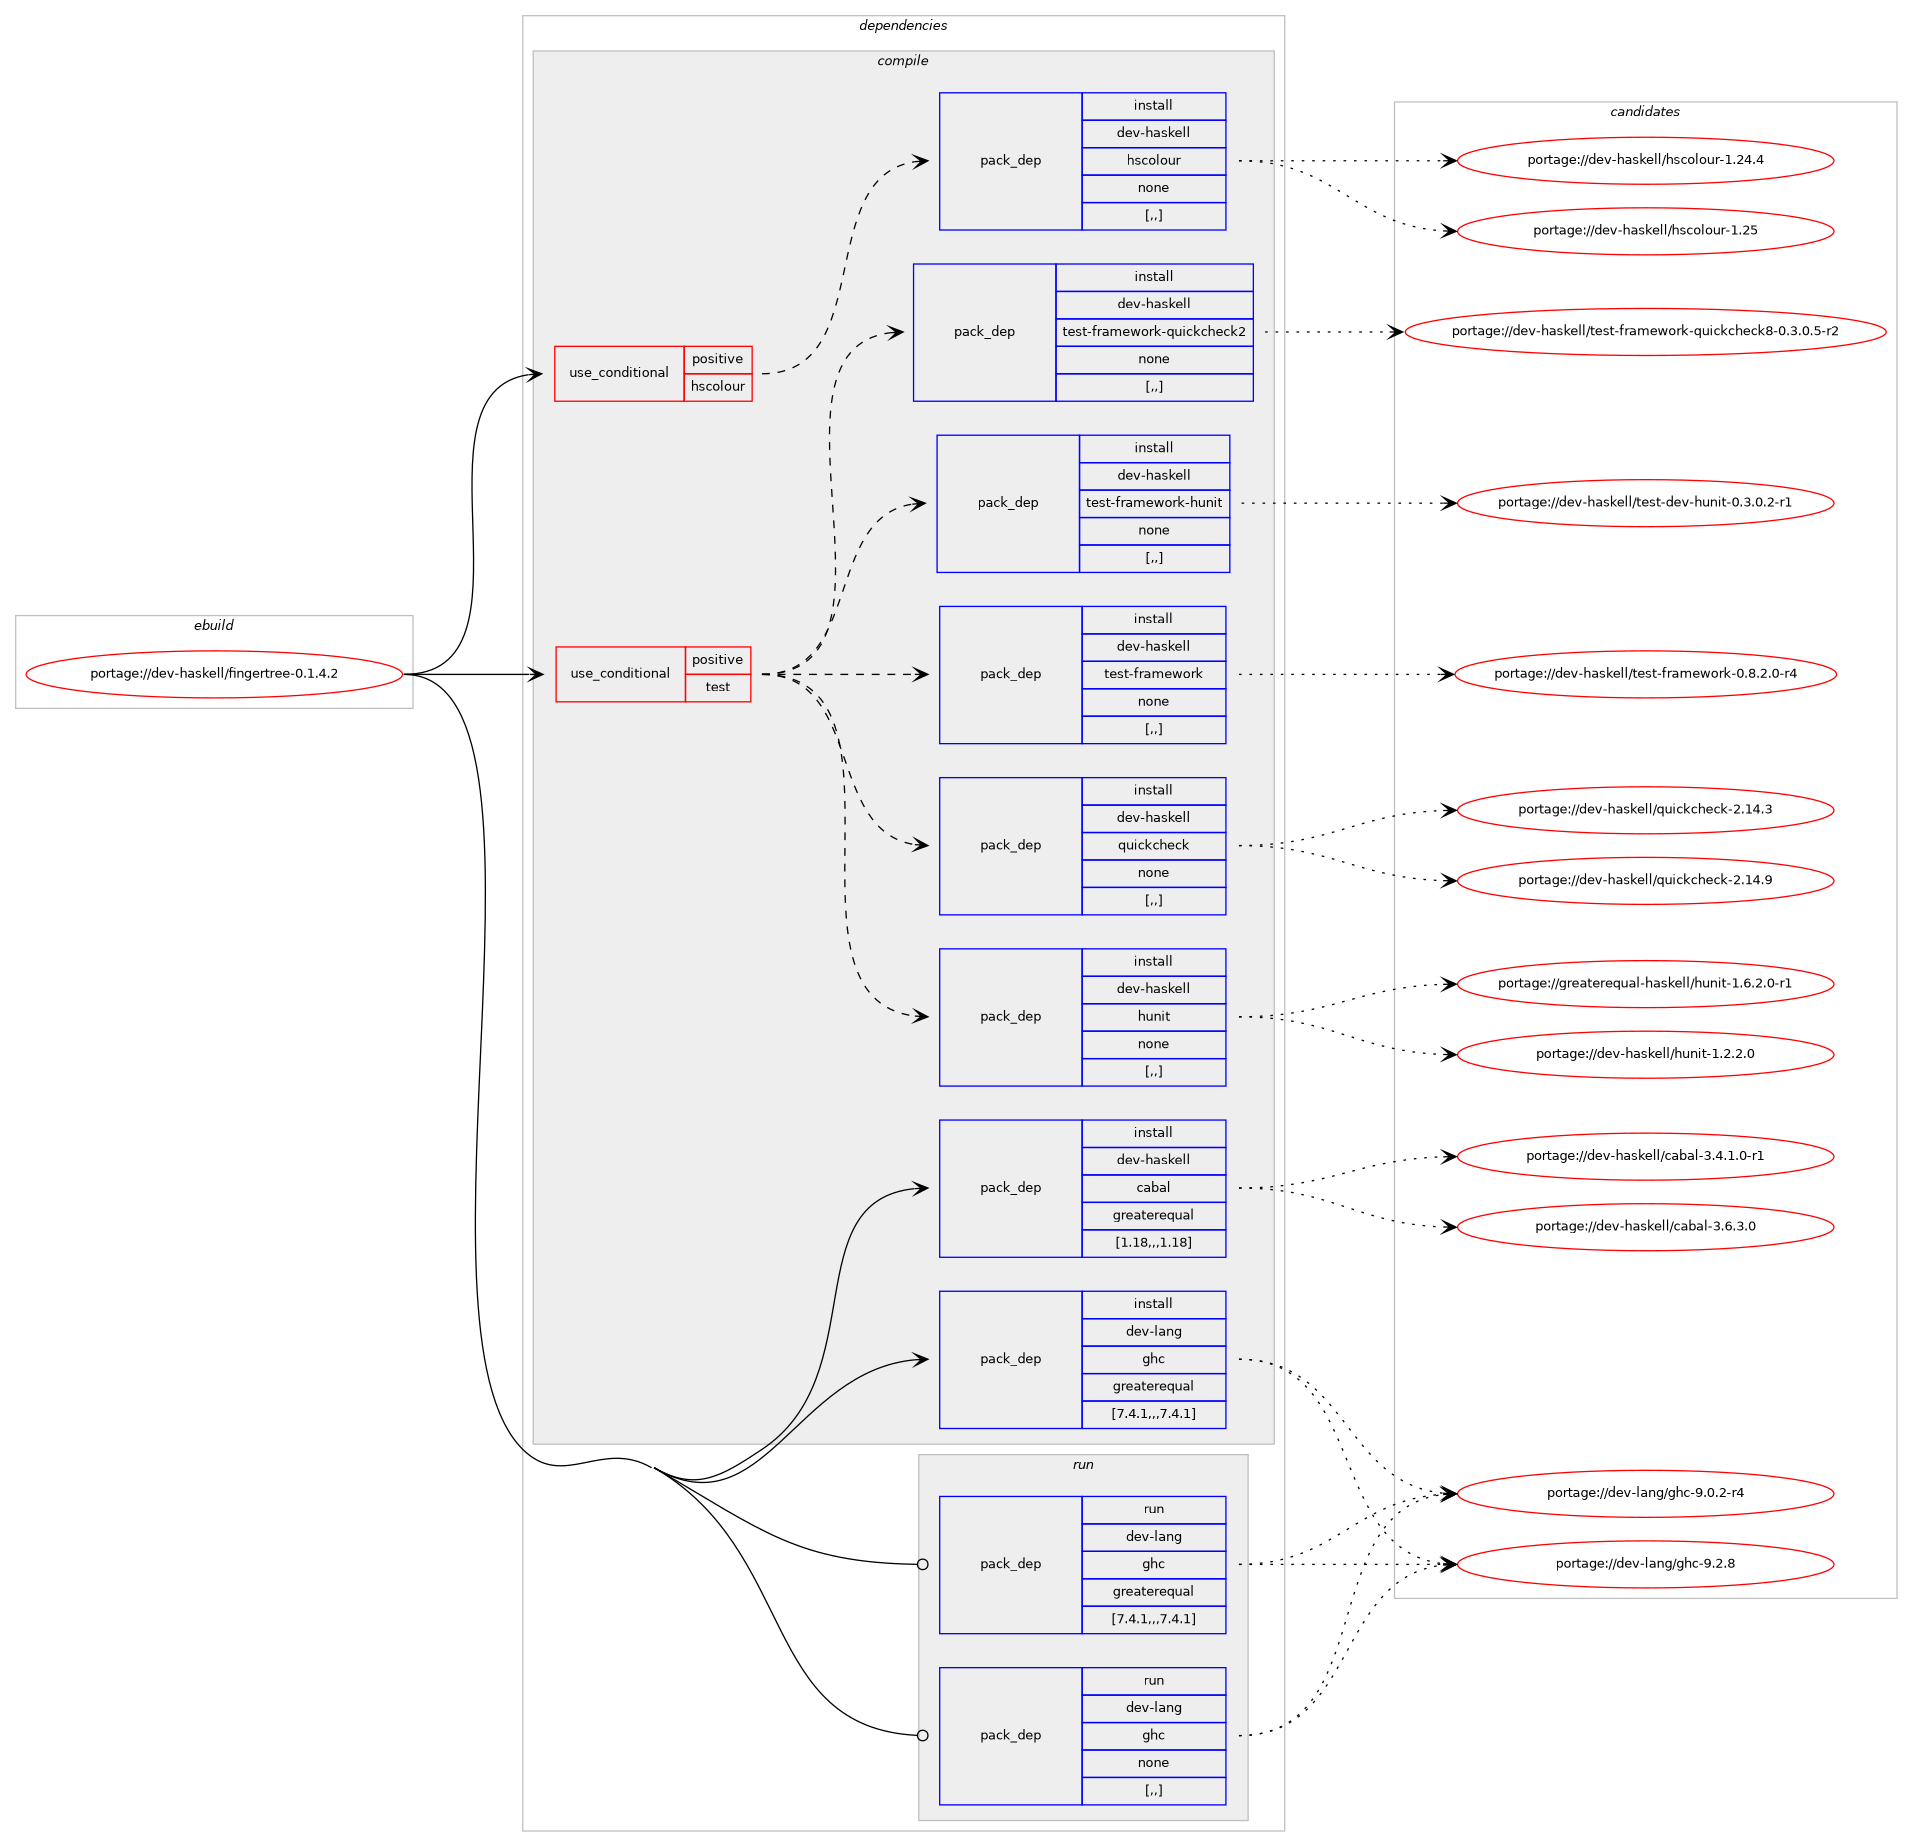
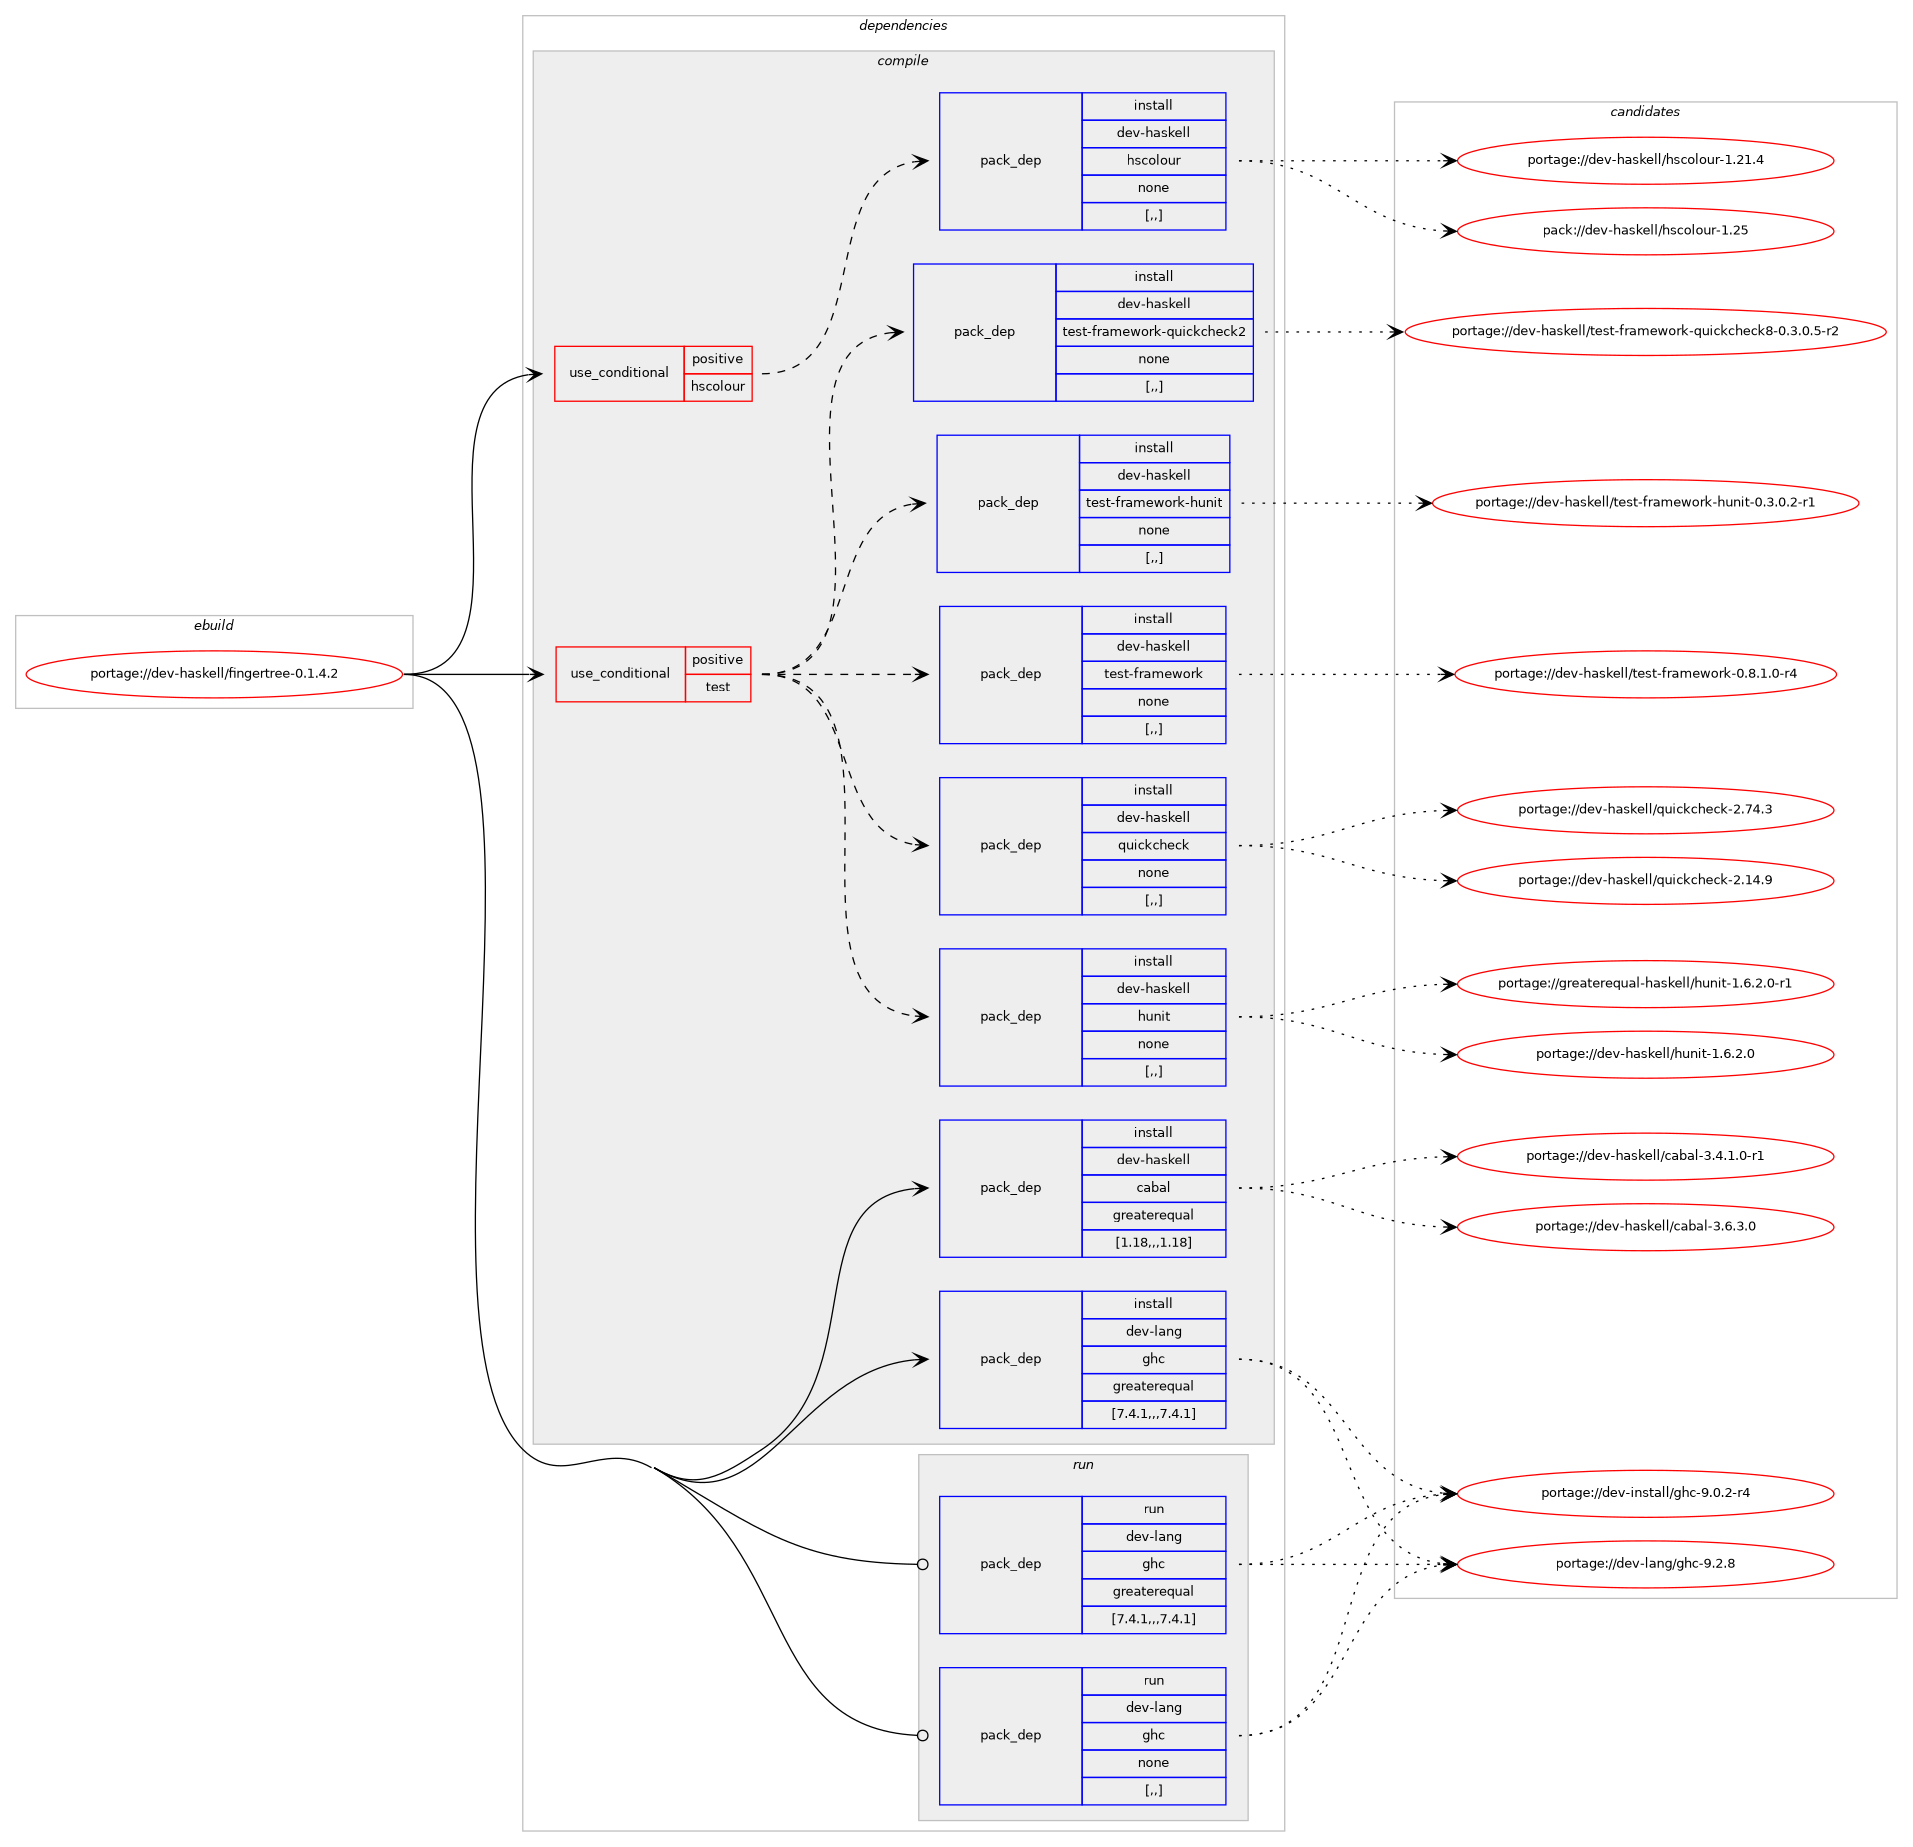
node "portage://dev-haskell/hscolour-1.24.4": label "portage://dev-haskell/hscolour-1.24.4" -> "portage://dev-haskell/hscolour-1.21.4"
node "portage://dev-haskell/hscolour-1.25": label "portage://dev-haskell/hscolour-1.25" -> "pack://dev-haskell/hscolour-1.25"
node "portage://dev-haskell/test-dev-hunit-0.3.0.2-r1": label "portage://dev-haskell/test-dev-hunit-0.3.0.2-r1" -> "portage://dev-haskell/test-framework-hunit-0.3.0.2-r1"
node "portage://dev-haskell/test-framework-0.8.2.0-r4": label "portage://dev-haskell/test-framework-0.8.2.0-r4" -> "portage://dev-haskell/test-framework-0.8.1.0-r4"
node "portage://dev-haskell/quickcheck-2.14.3": label "portage://dev-haskell/quickcheck-2.14.3" -> "portage://dev-haskell/quickcheck-2.74.3"
node "portage://dev-haskell/hunit-1.2.2.0": label "portage://dev-haskell/hunit-1.2.2.0" -> "portage://dev-haskell/hunit-1.6.2.0"
node "portage://dev-lang/ghc-9.0.2-r4": label "portage://dev-lang/ghc-9.0.2-r4" -> "portage://dev-install/ghc-9.0.2-r4"
